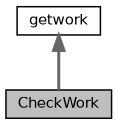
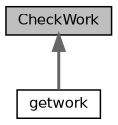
edge "CheckWork" -> "getwork": reversed
